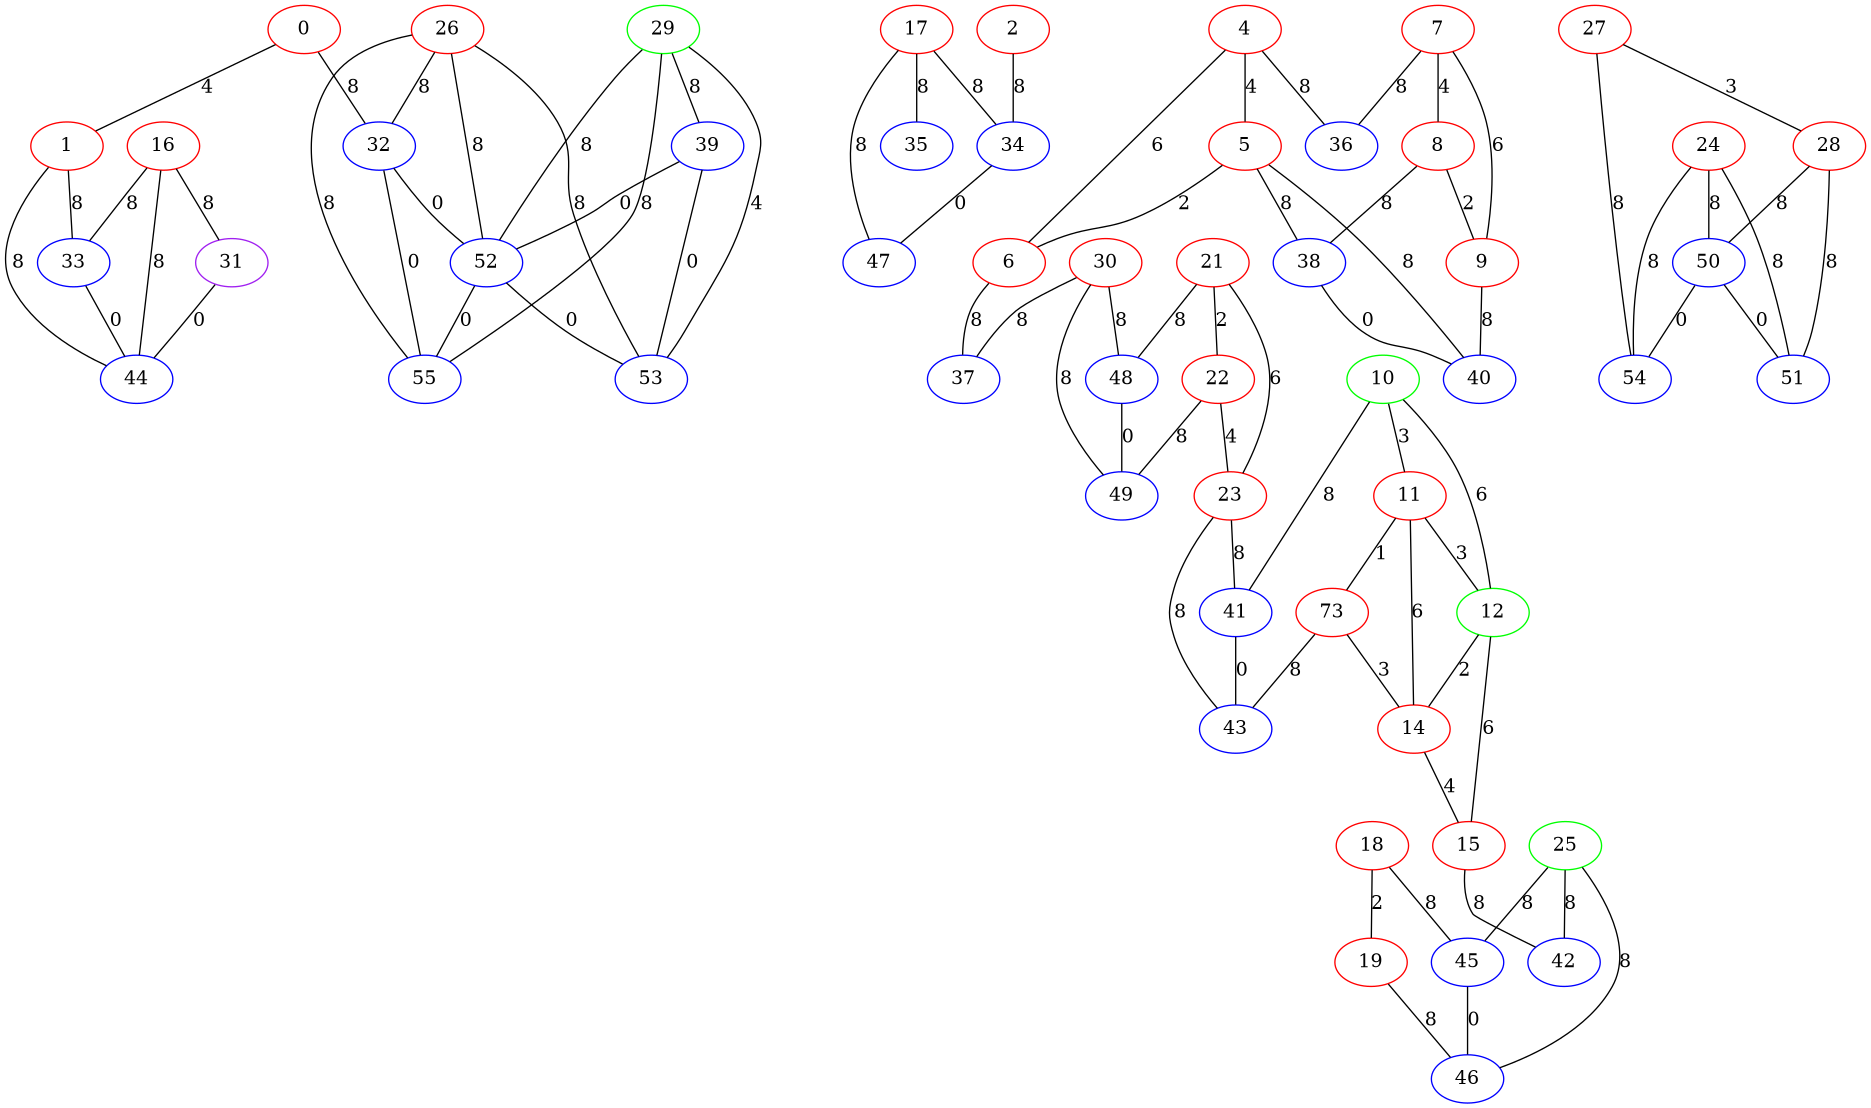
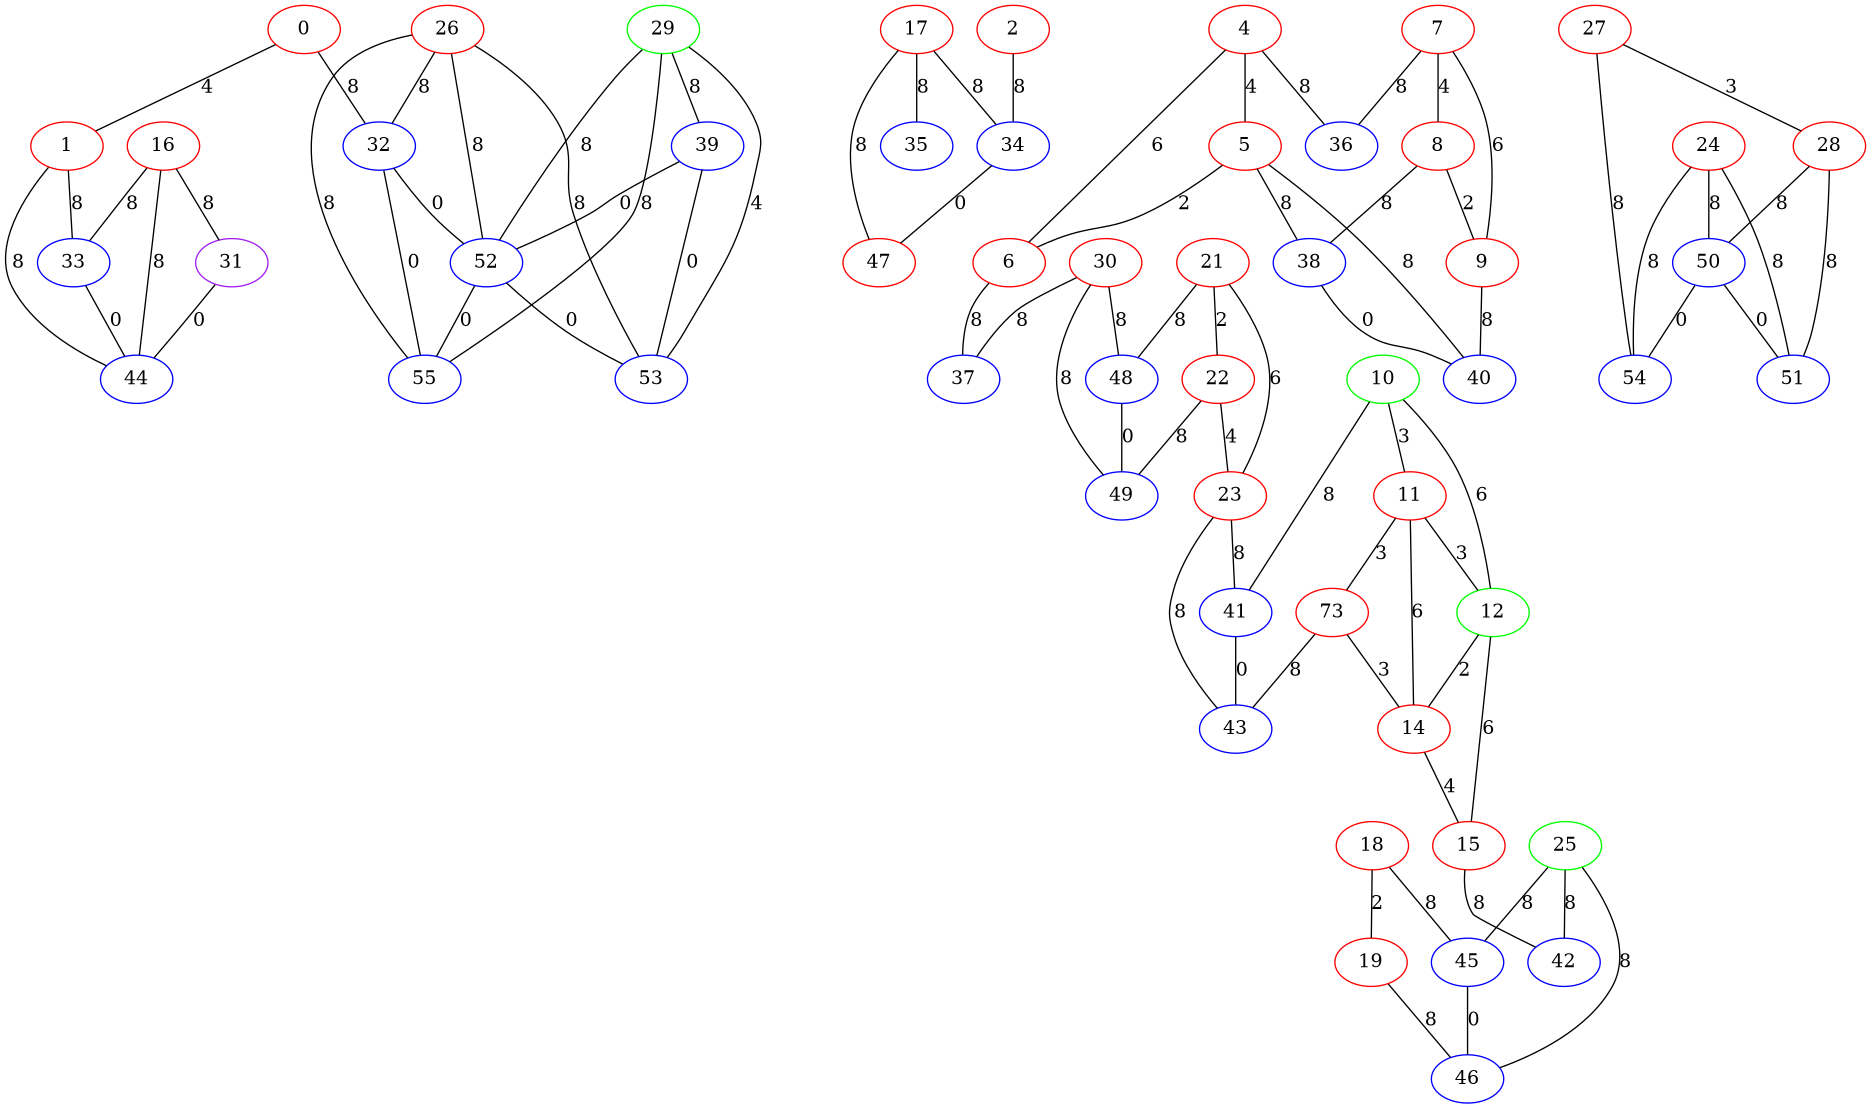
node "47": color blue -> red
edge "11" -- "73": label "1" -> "3"
